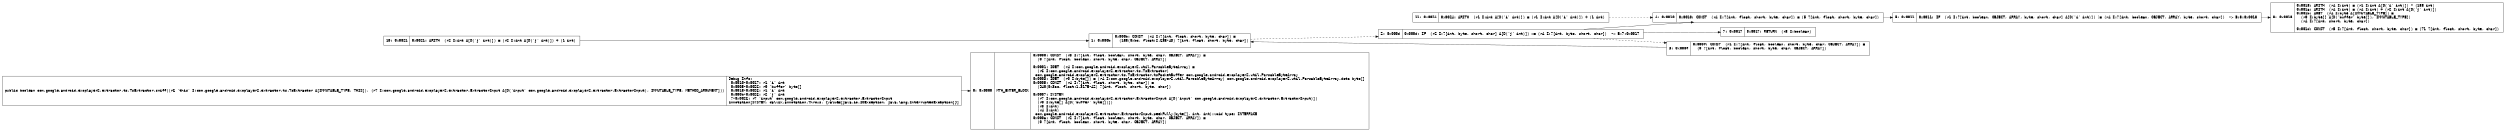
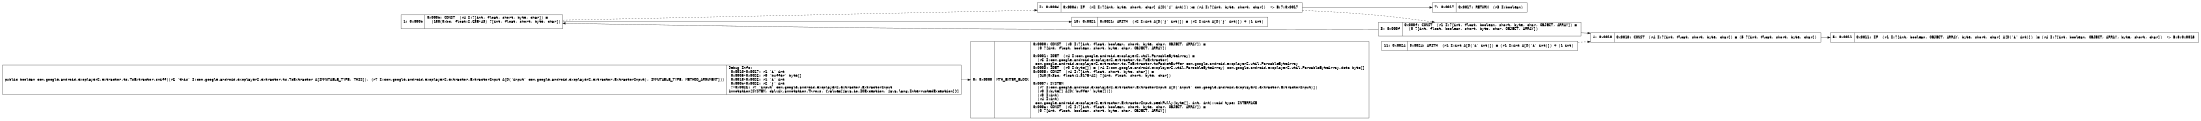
node "8: 0x0018": removed
edge "2: 0x000d" -> "4: 0x0010": now "3: 0x000f" -> "4: 0x0010"
edge "10: 0x0021" -> "1: 0x000b": reversed
